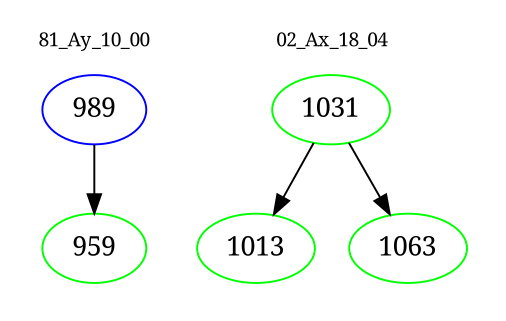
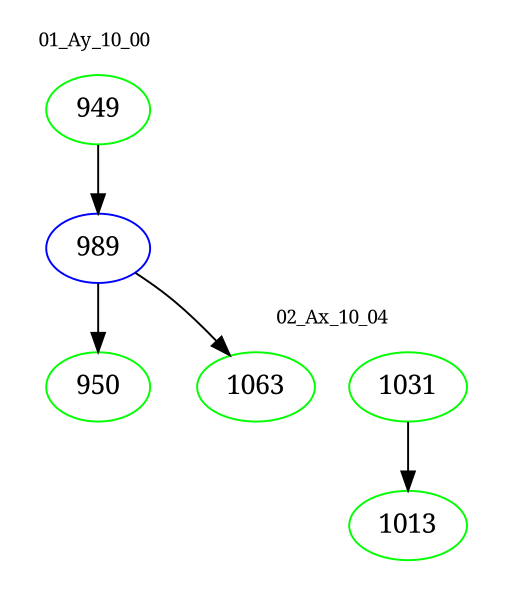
cluster "81_Ay_10_00": label "81_Ay_10_00" -> "01_Ay_10_00"
cluster "02_Ax_18_04": label "02_Ax_18_04" -> "02_Ax_10_04"
node "949": added
edge "1031" -> "1063": now "989" -> "1063"
node "959": label "959" -> "950"
